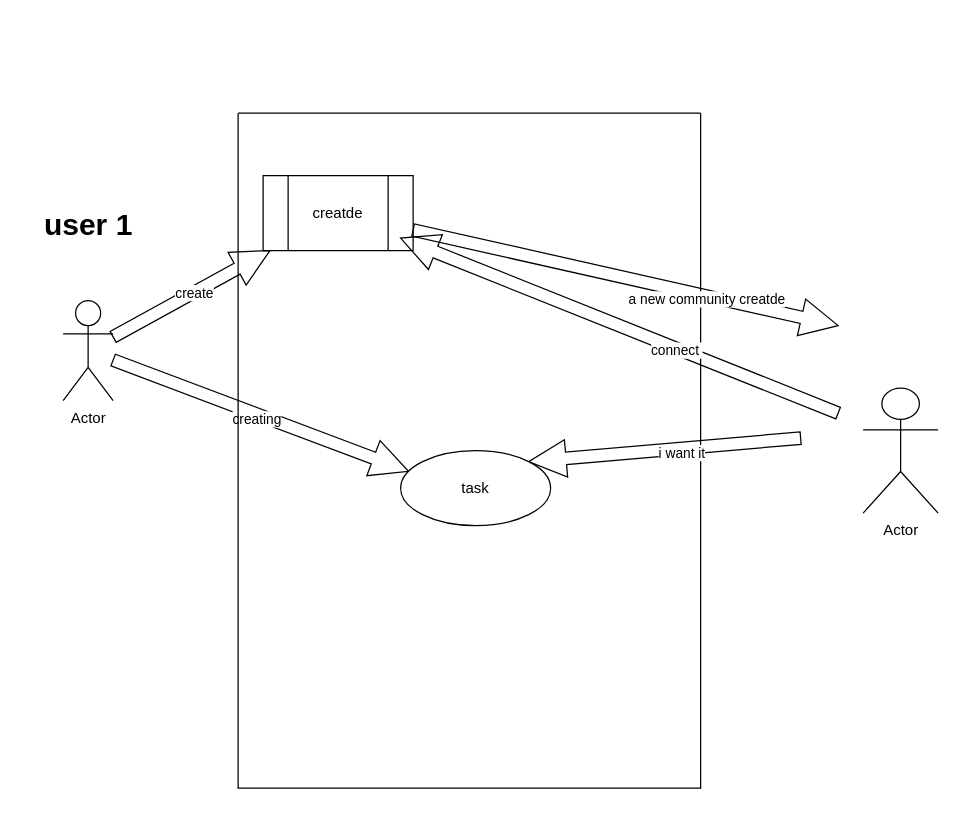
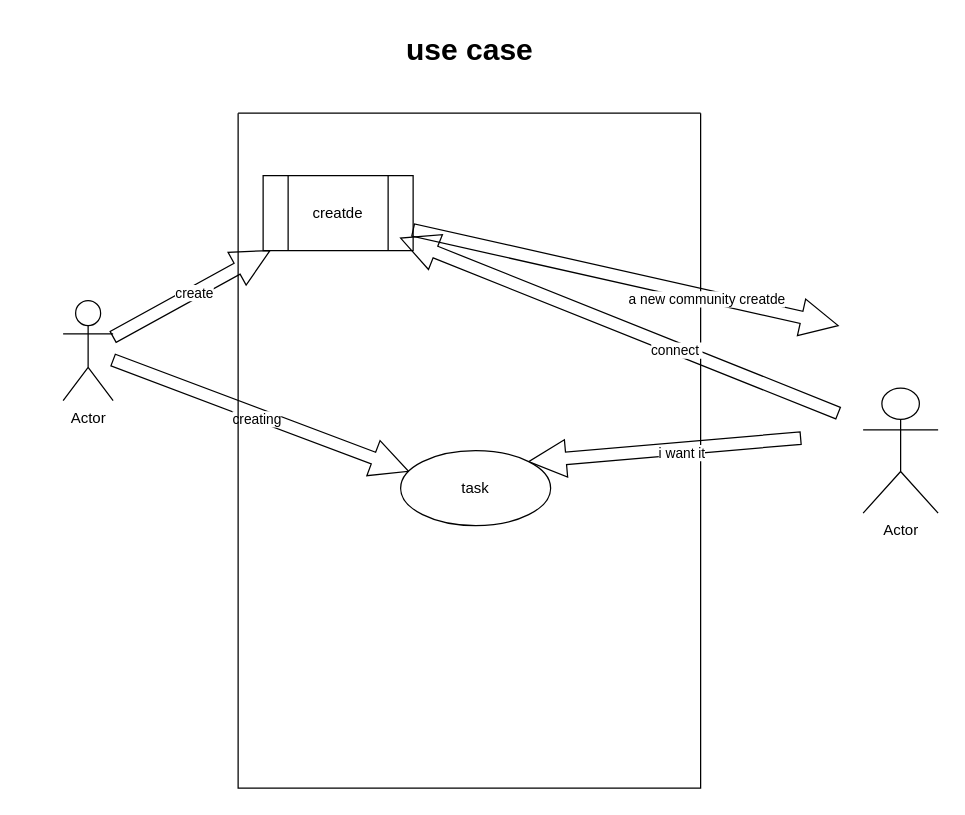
node "use case": added
node "user 1": removed
